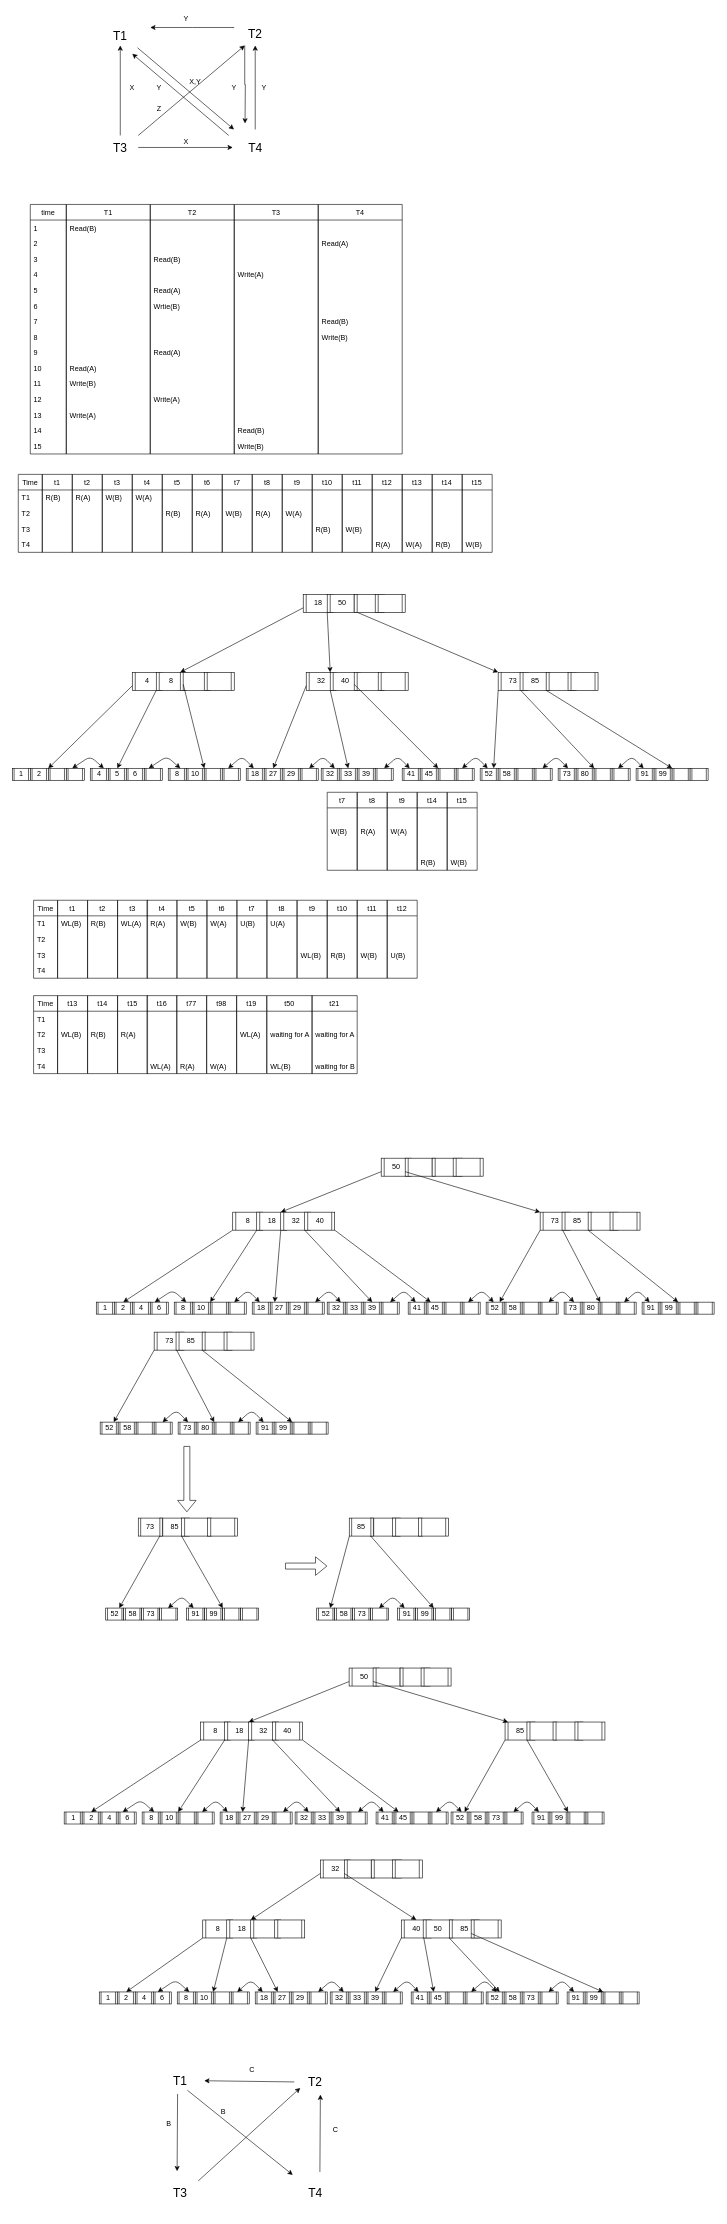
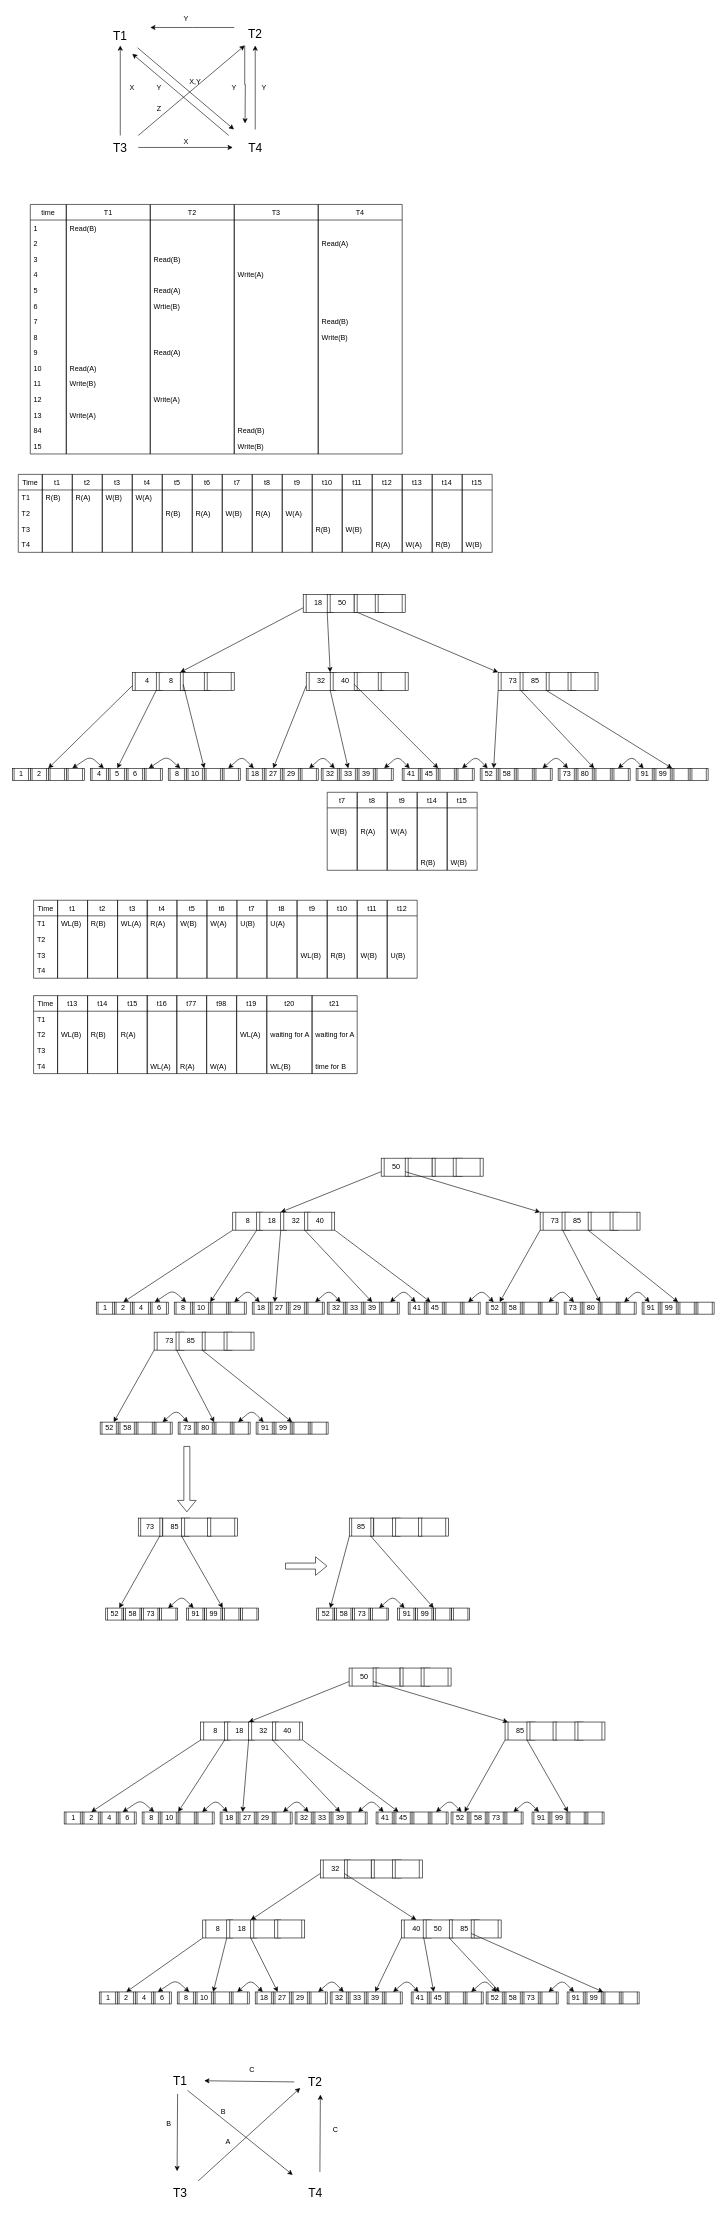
node "14": label "14" -> "84"
node "t50": label "t50" -> "t20"
node "waiting for B": label "waiting for B" -> "time for B"
node "A": added
